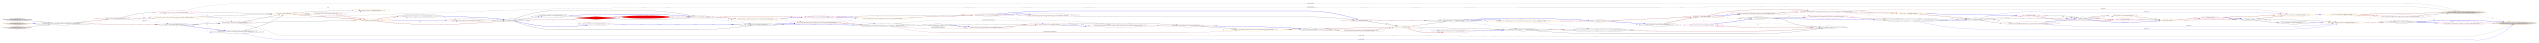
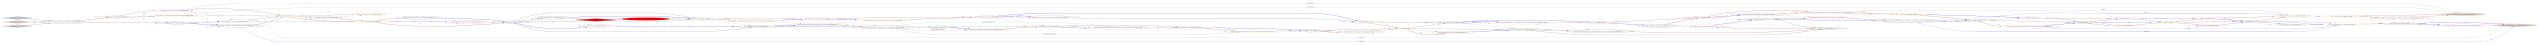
edge "ram != null@@@50@@@['1', '1', '0']" -> "disk != null@@@53@@@['1', '1', '0']": added
node "resources.setRam(ram)@@@55@@@['0', '0', '1']": added
